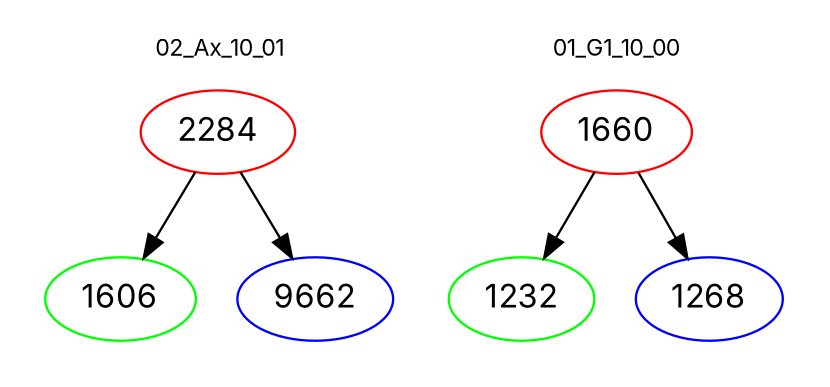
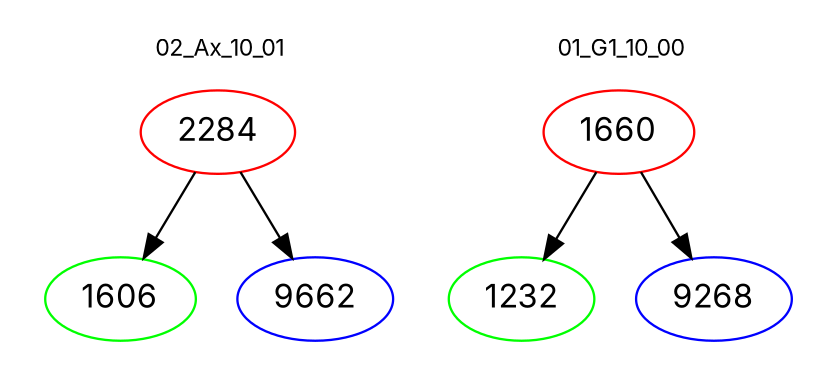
node "1268": label "1268" -> "9268"
